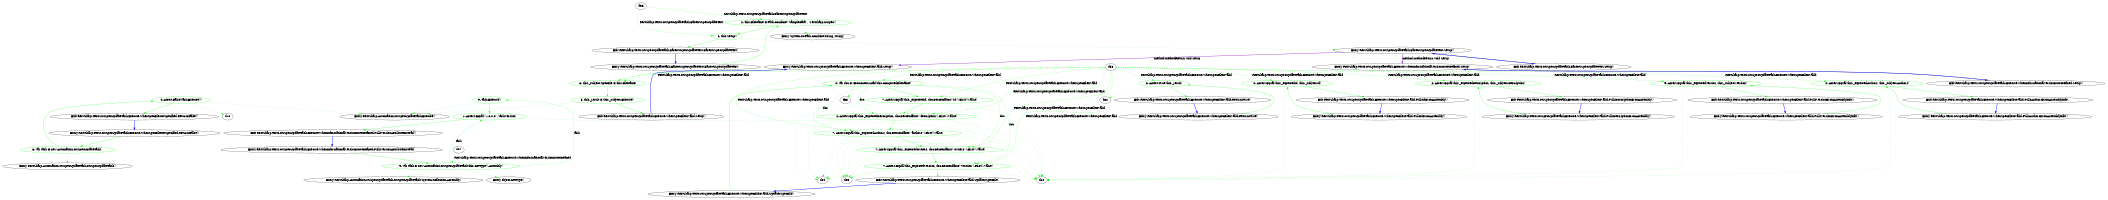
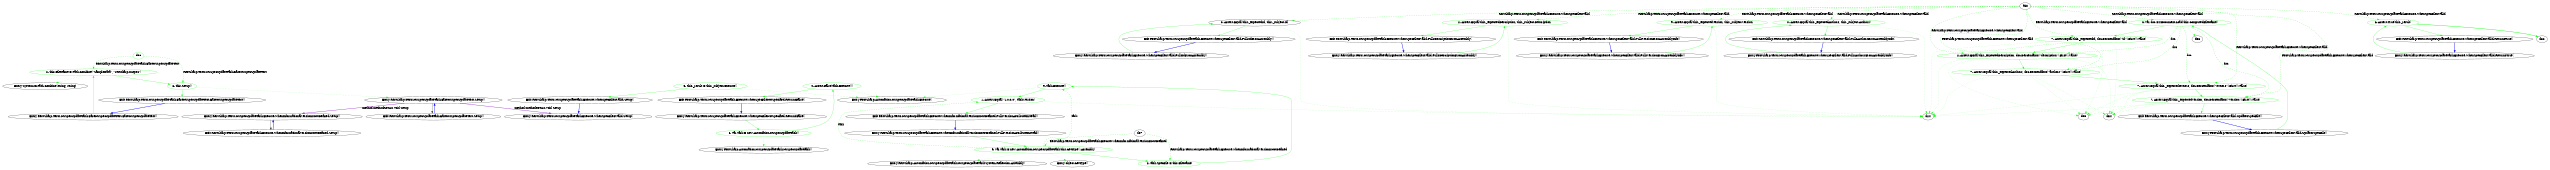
node "d56": color black -> green
node "3: this._subject.SpecFile = this.FileName": removed
node "0: Assert.Equal(this._expectedId, this._subject.Id)": color green -> black
edge "6: Assert.True(this._result)" -> "d32": style dotted -> bold
node "d13": removed
node "2: task.SpecFile = this.FileName": added
